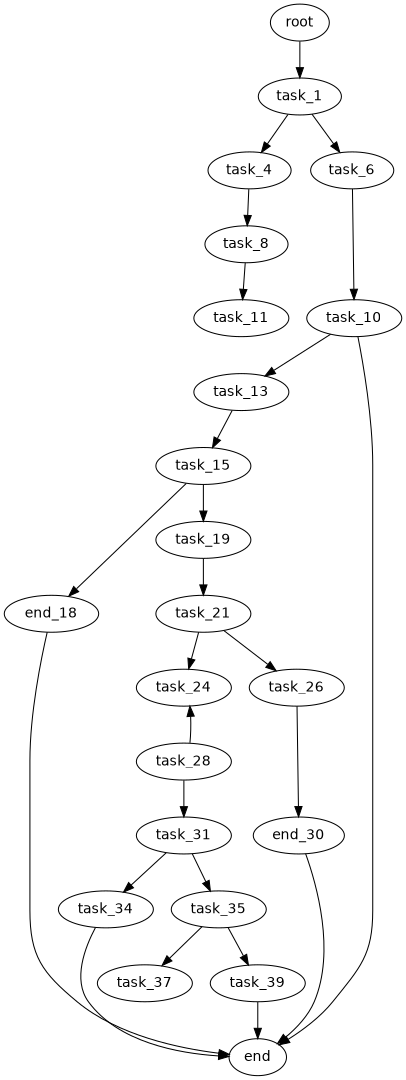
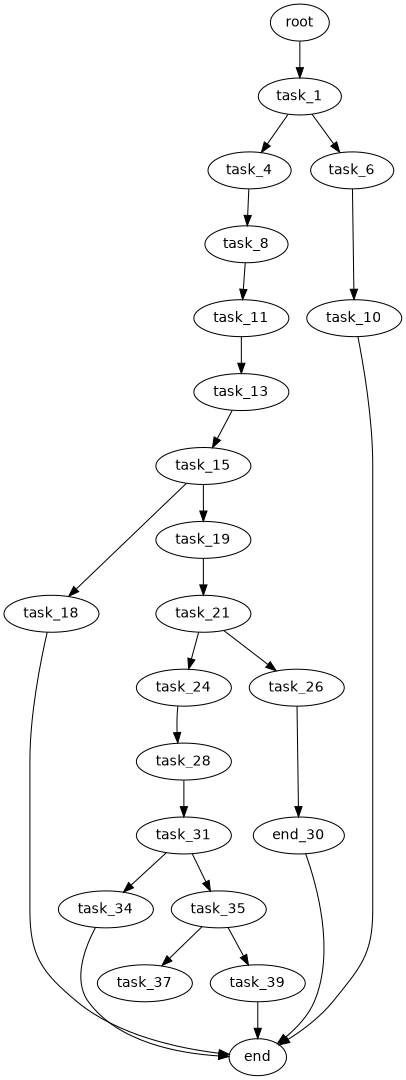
edge "task_10" -> "task_13": now "task_11" -> "task_13"
node "end_18": label "end_18" -> "task_18"
edge "task_28" -> "task_24": reversed
